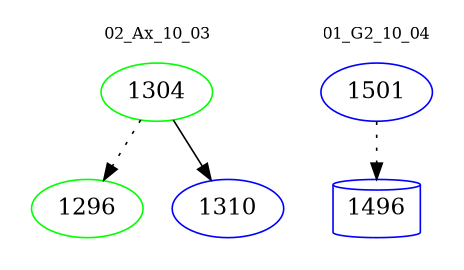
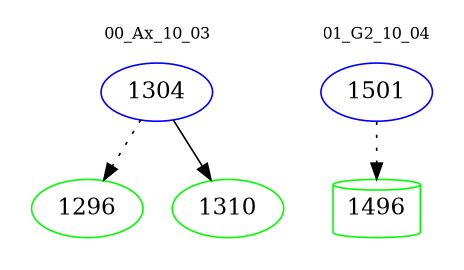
cluster "02_Ax_10_03": label "02_Ax_10_03" -> "00_Ax_10_03"
node "1304": color green -> blue
node "1310": color blue -> green
node "1496": color blue -> green
